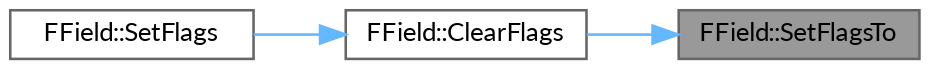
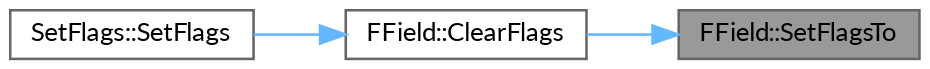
node "FField::SetFlags": label "FField::SetFlags" -> "SetFlags::SetFlags"
